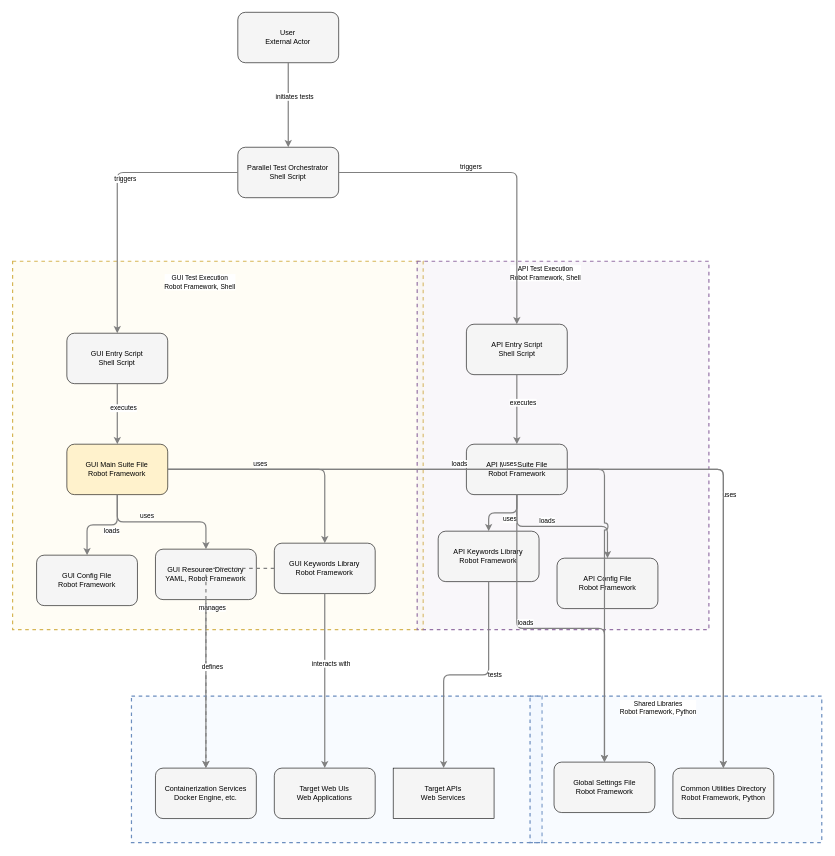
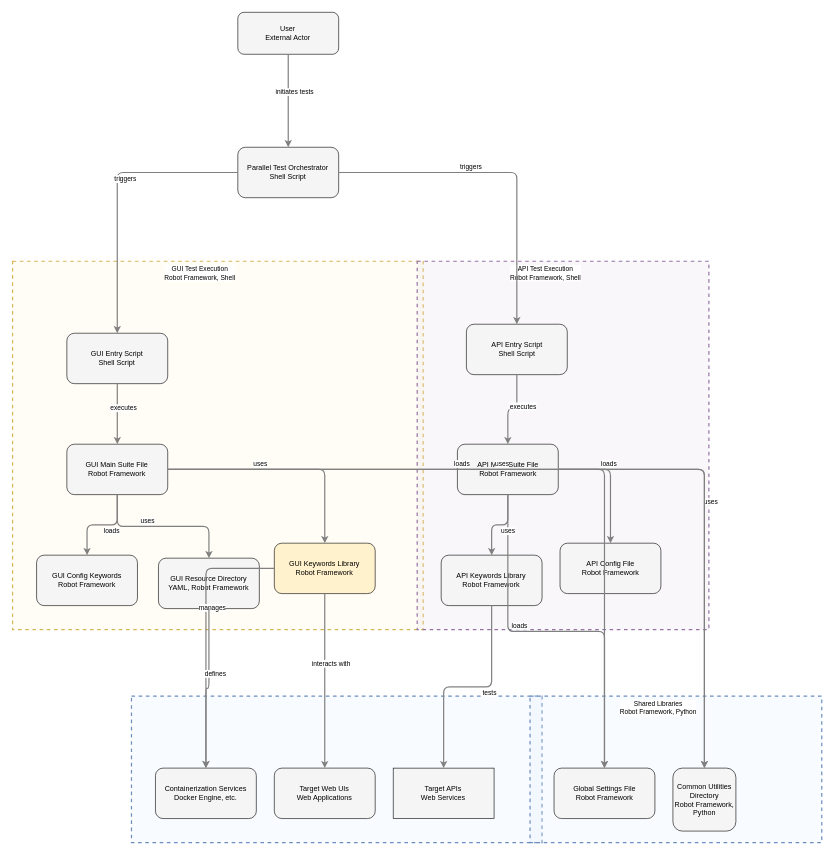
node "User External Actor": size 101x50 -> 101x42
node "GUI Test Execution Robot Framework, Shell": moved (200, 282) -> (200, 273)
node "GUI Main Suite File Robot Framework": fillcolor #fff2cc -> #f5f5f5
node "API Main Suite File Robot Framework": moved (517, 470) -> (508, 470)
node "API Keywords Library Robot Framework": moved (488, 557) -> (491, 581)
edge "GUI Keywords Library Robot Framework" -> "Containerization Services Docker Engine, etc.": style dashed -> solid
node "GUI Keywords Library Robot Framework": fillcolor #f5f5f5 -> #fff2cc
node "GUI Resource Directory YAML, Robot Framework": moved (206, 575) -> (209, 584)
node "GUI Config File Robot Framework": label "GUI Config File Robot Framework" -> "GUI Config Keywords Robot Framework"
node "API Config File Robot Framework": moved (607, 584) -> (610, 569)
node "Global Settings File Robot Framework": moved (604, 788) -> (604, 794)
node "Common Utilities Directory Robot Framework, Python": size 101x50 -> 63x63
